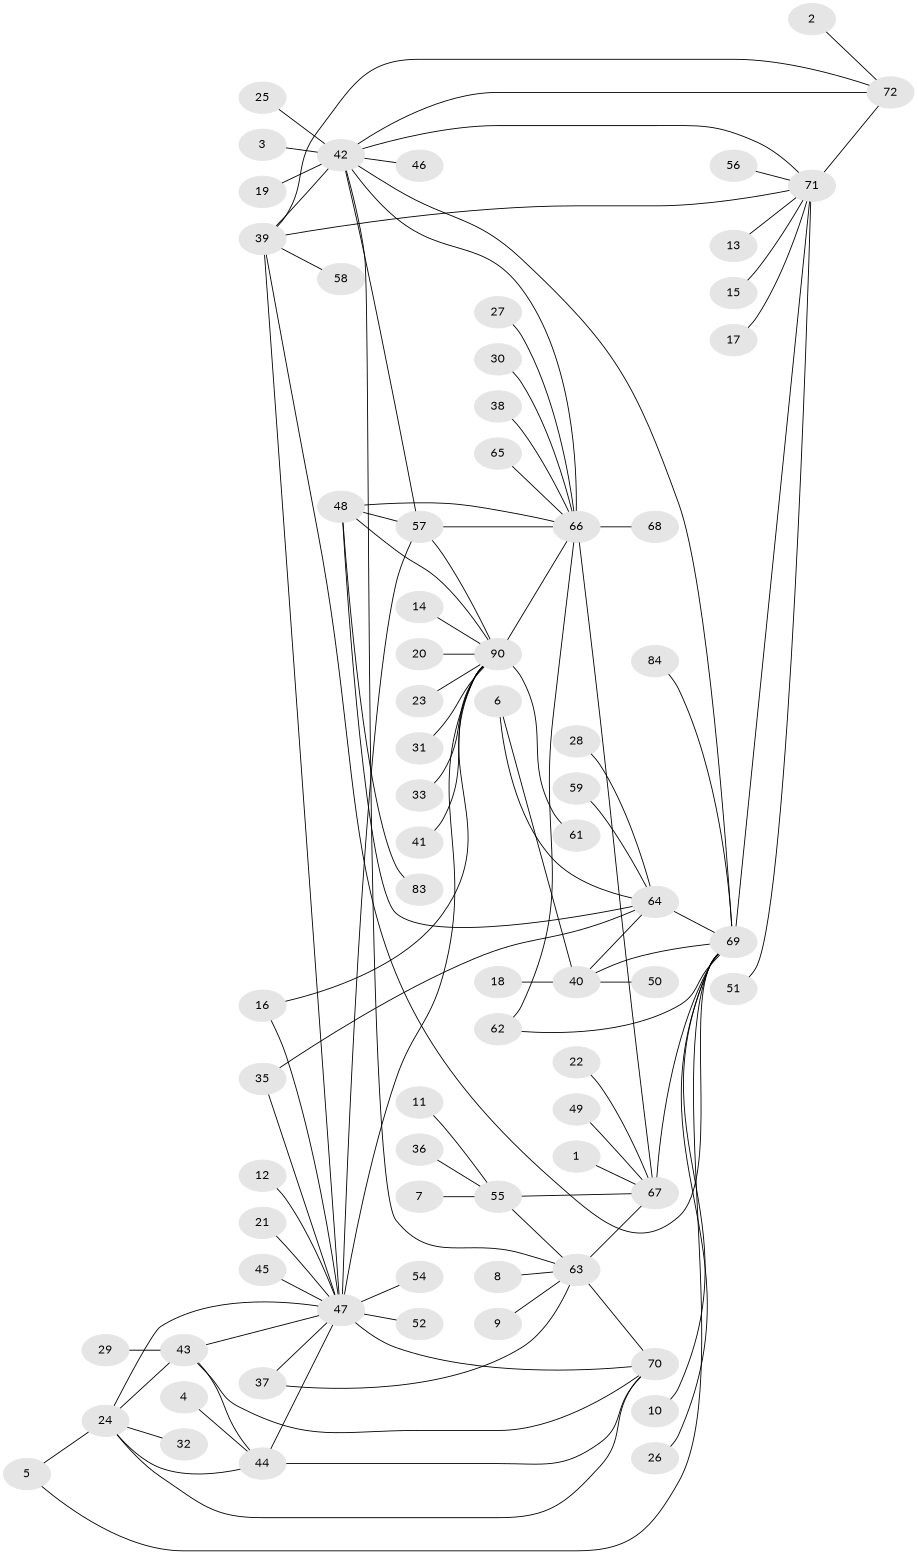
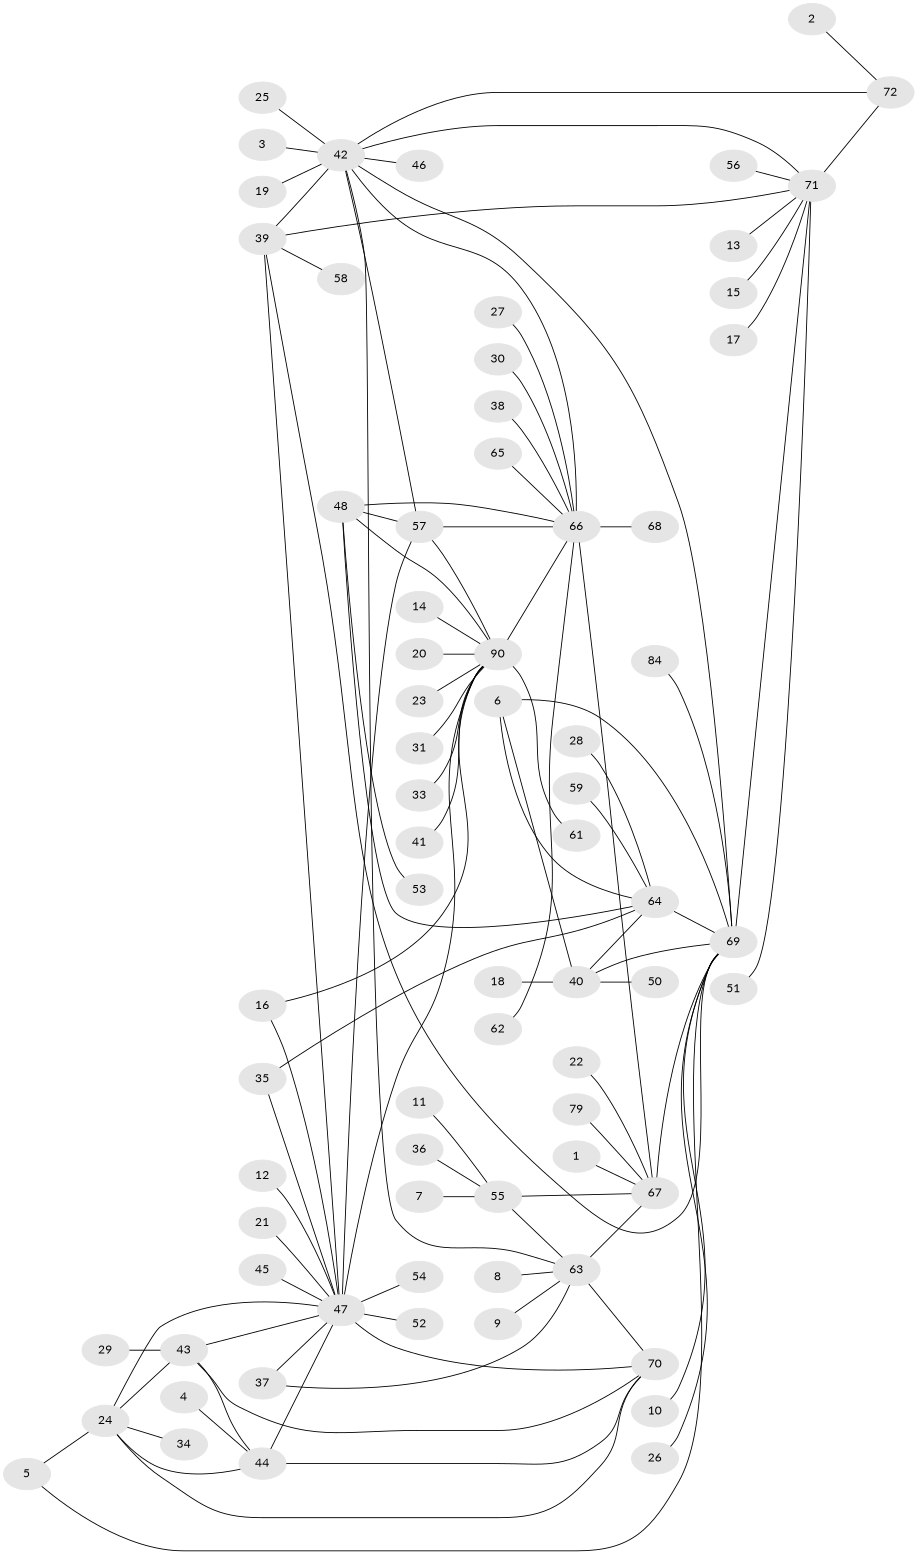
edge "72" -- "39": removed
node "83": label "83" -> "53"
edge "69" -- "62": now "69" -- "6"
node "49": label "49" -> "79"
node "32": label "32" -> "34"
